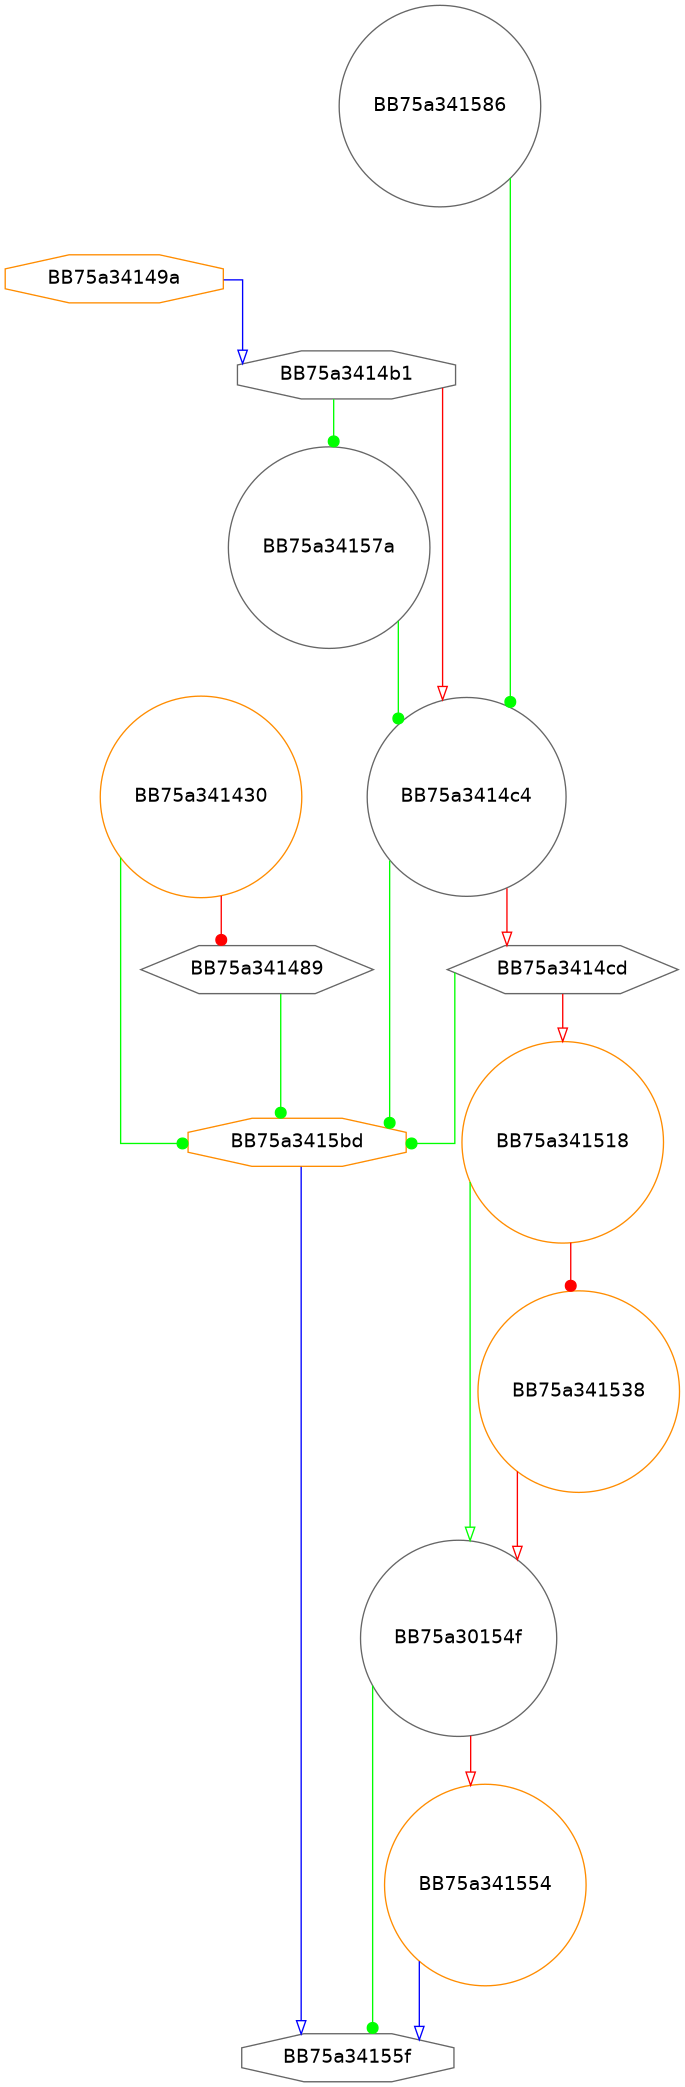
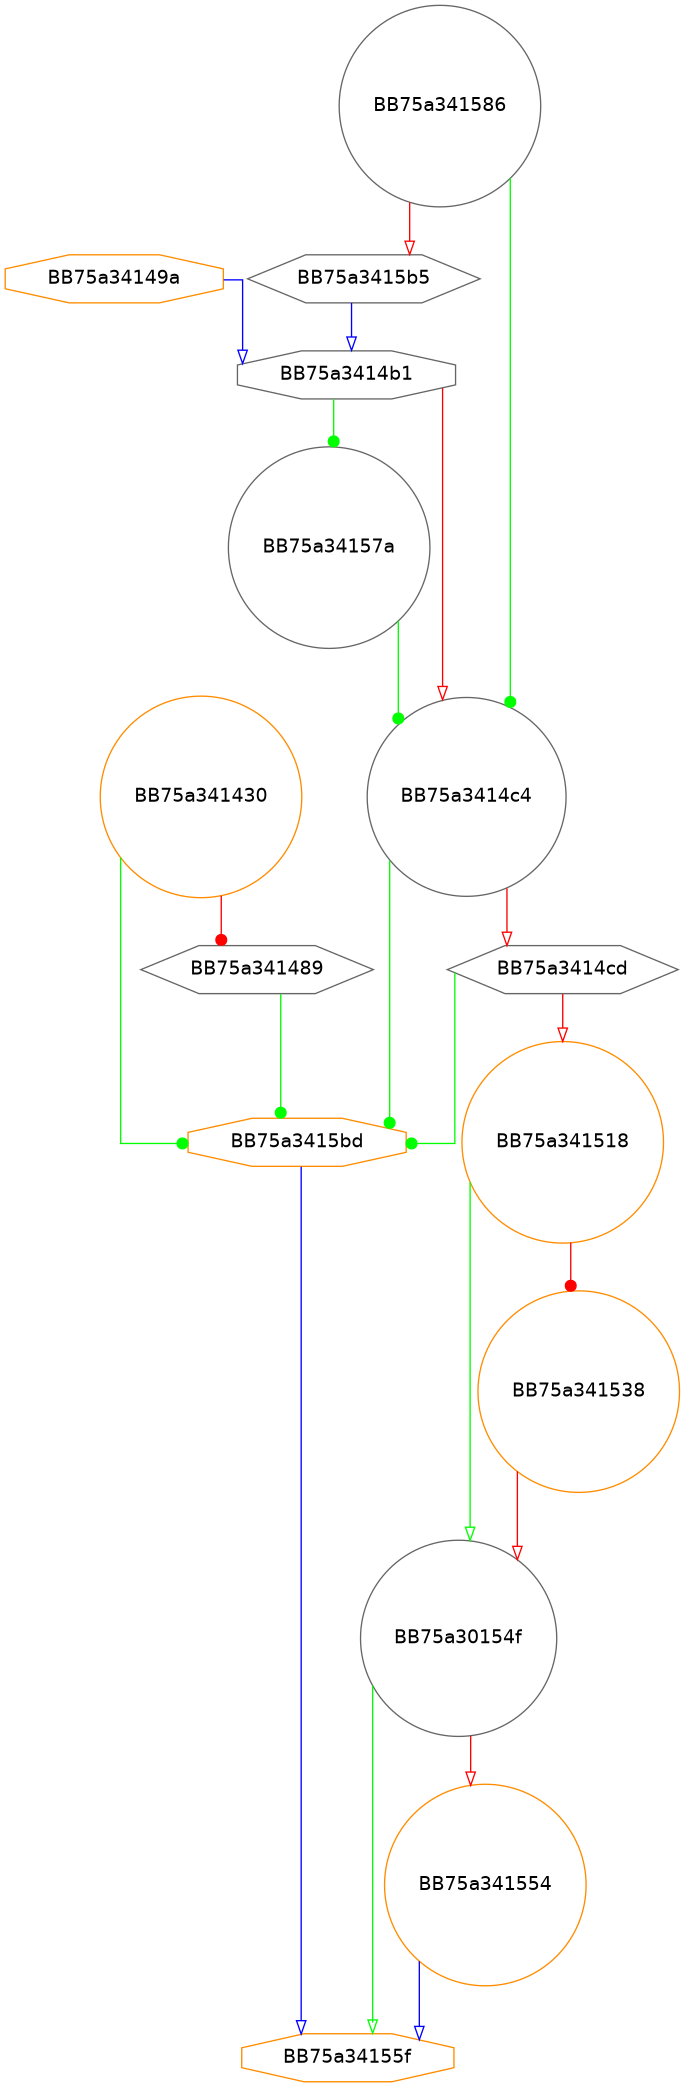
node "BB75a3415b5": added
edge "BB75a30154f" -> "BB75a34155f": arrowhead dot -> onormal
node "BB75a34155f": color gray40 -> darkorange
